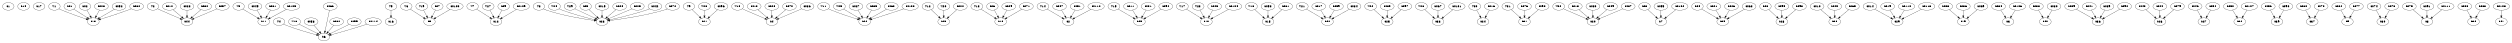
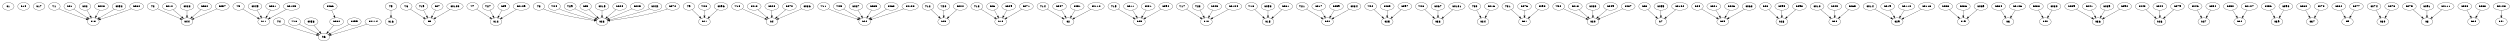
edge "co66" -> "c6": now "co66" -> "co82"
